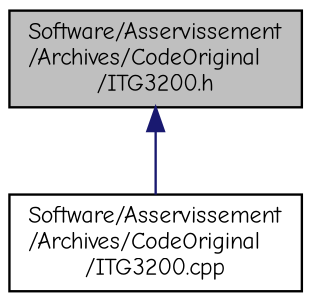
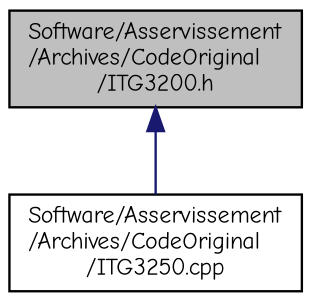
node "Software/Asservissement /Archives/CodeOriginal /ITG3200.cpp": label "Software/Asservissement /Archives/CodeOriginal /ITG3200.cpp" -> "Software/Asservissement /Archives/CodeOriginal /ITG3250.cpp"
